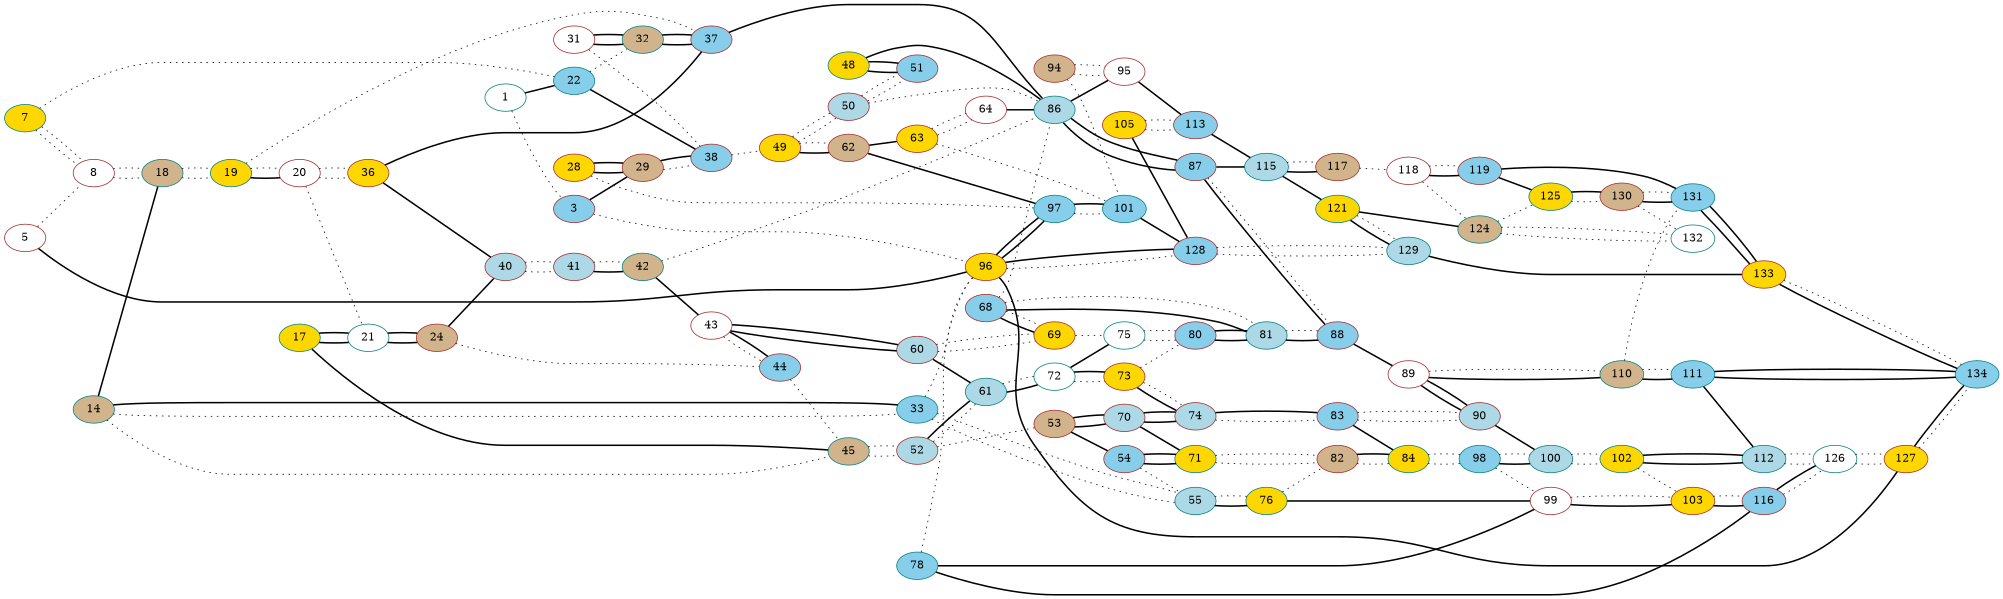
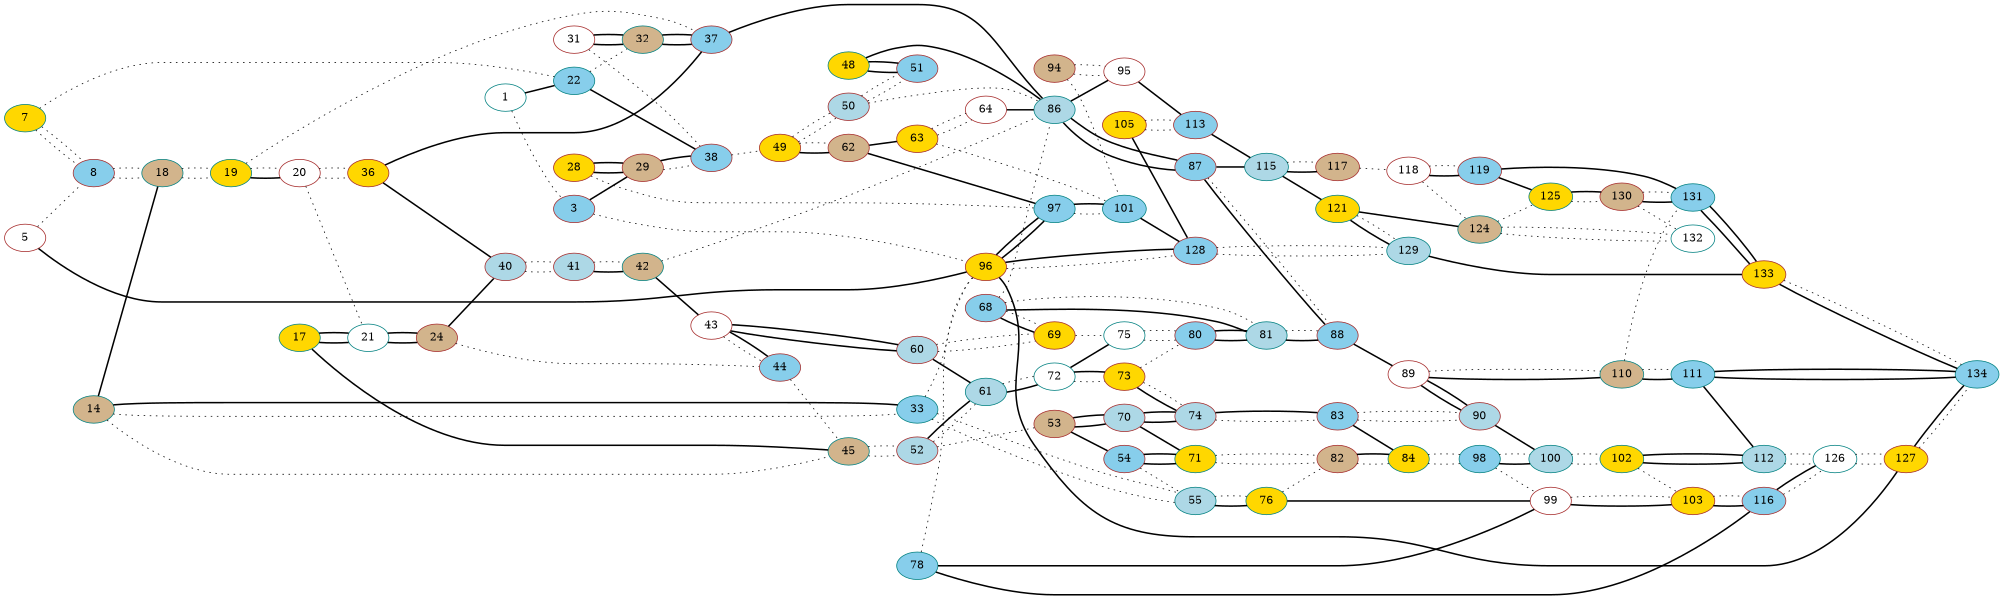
node "8": fillcolor white -> skyblue
